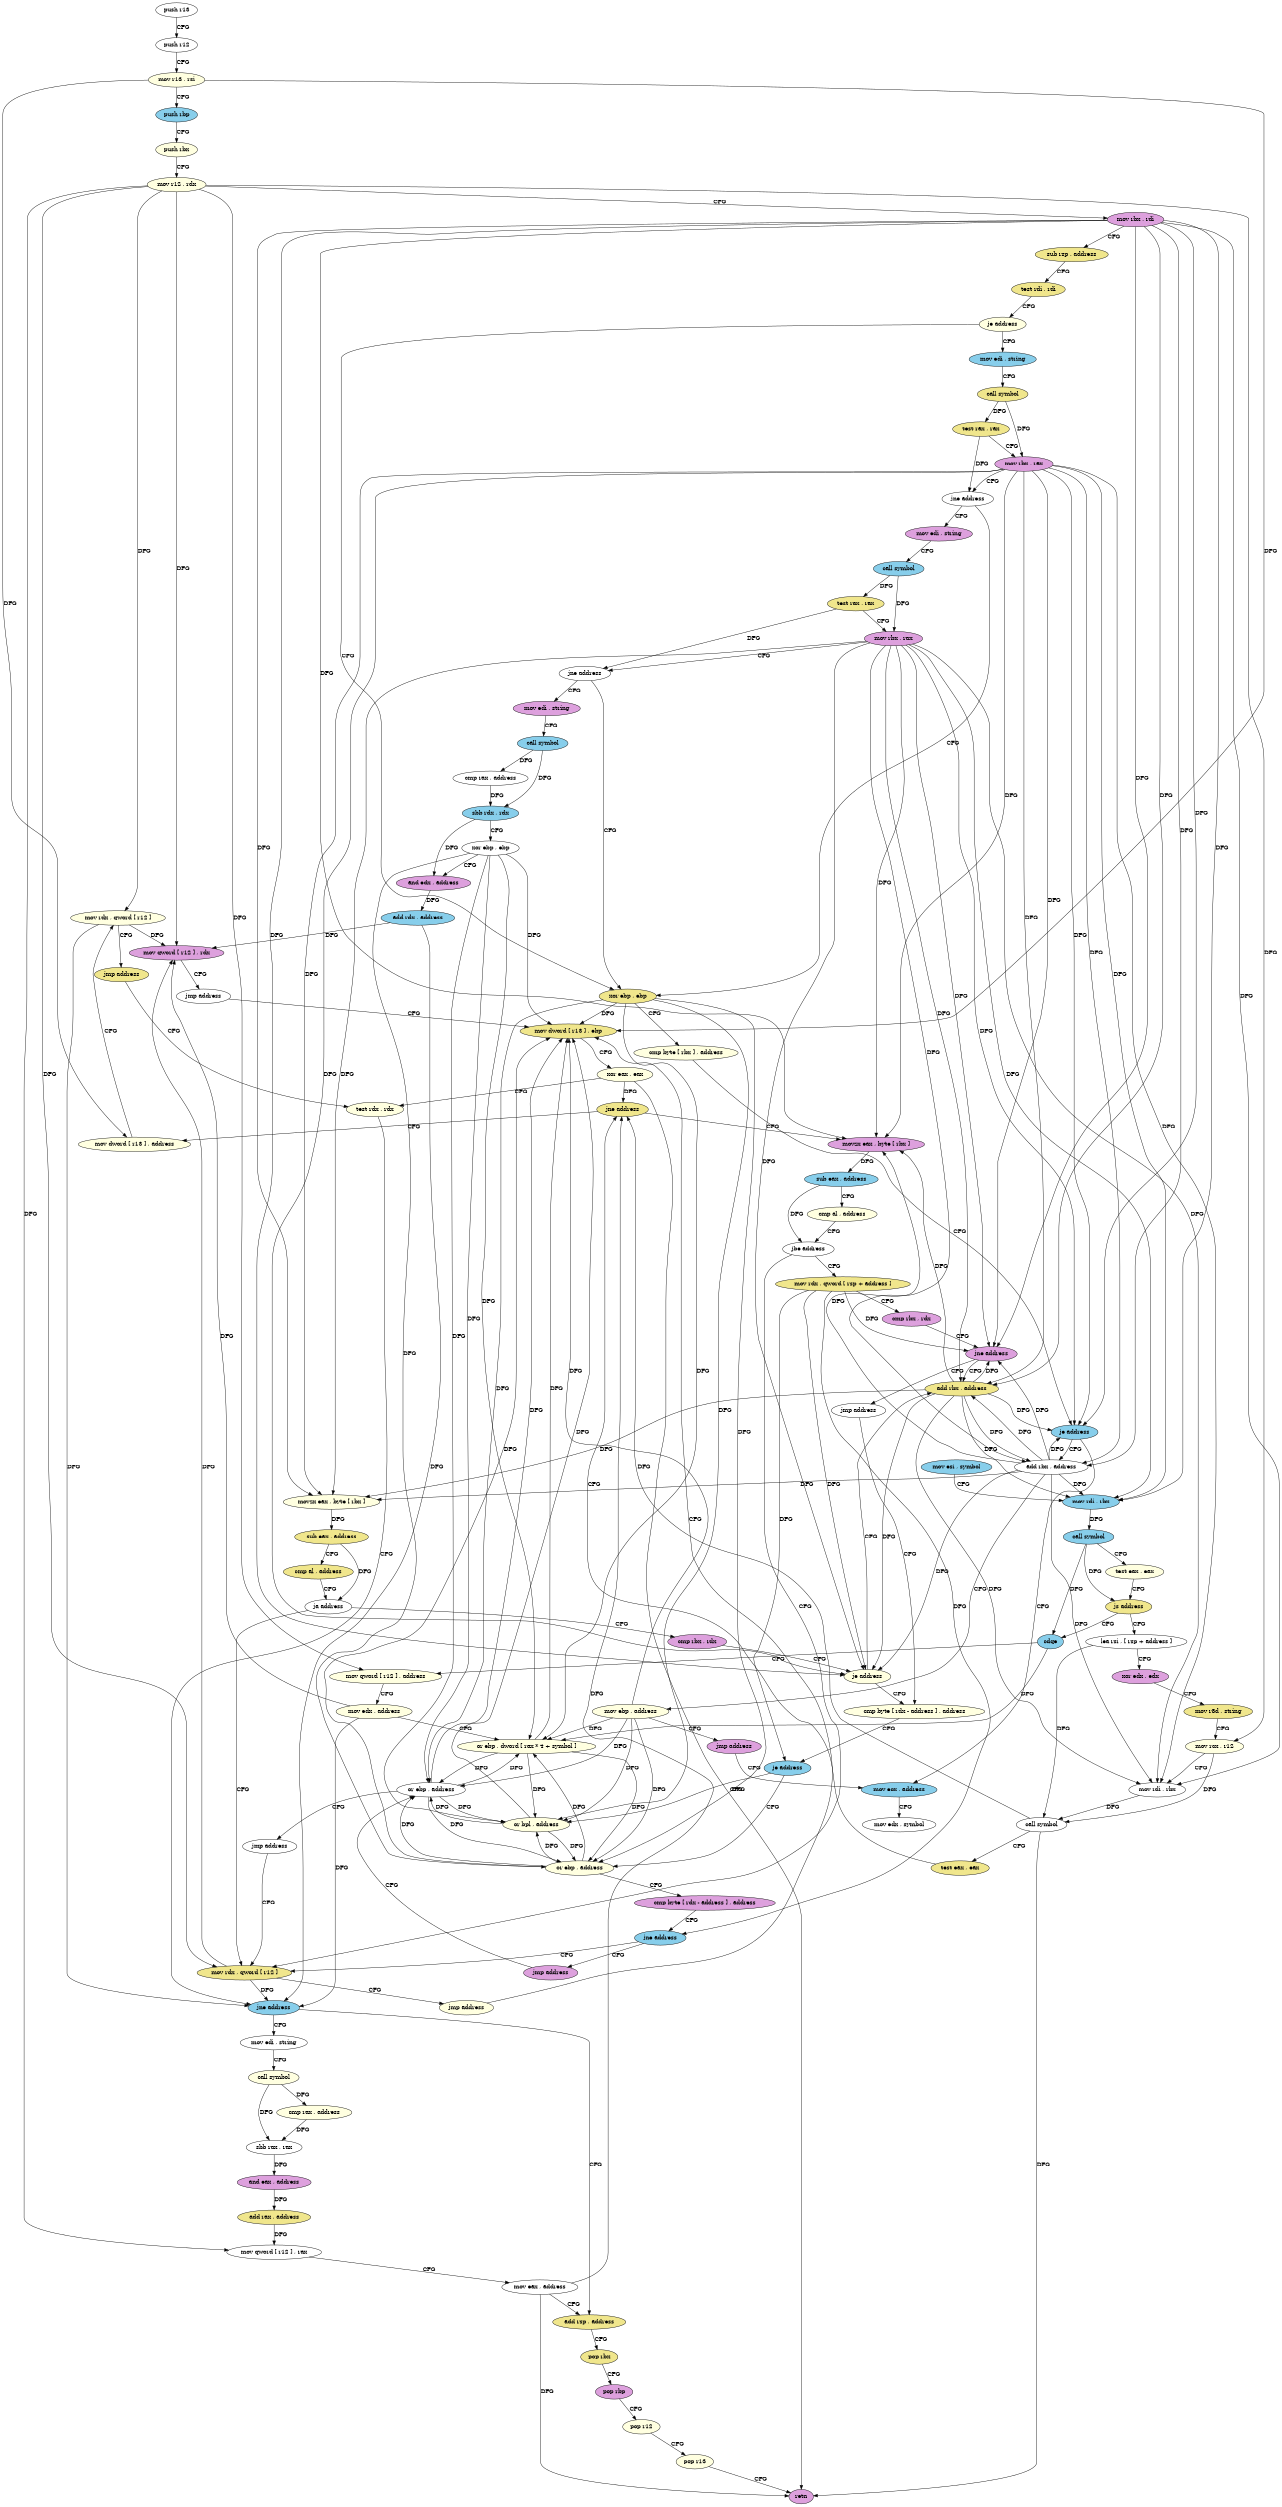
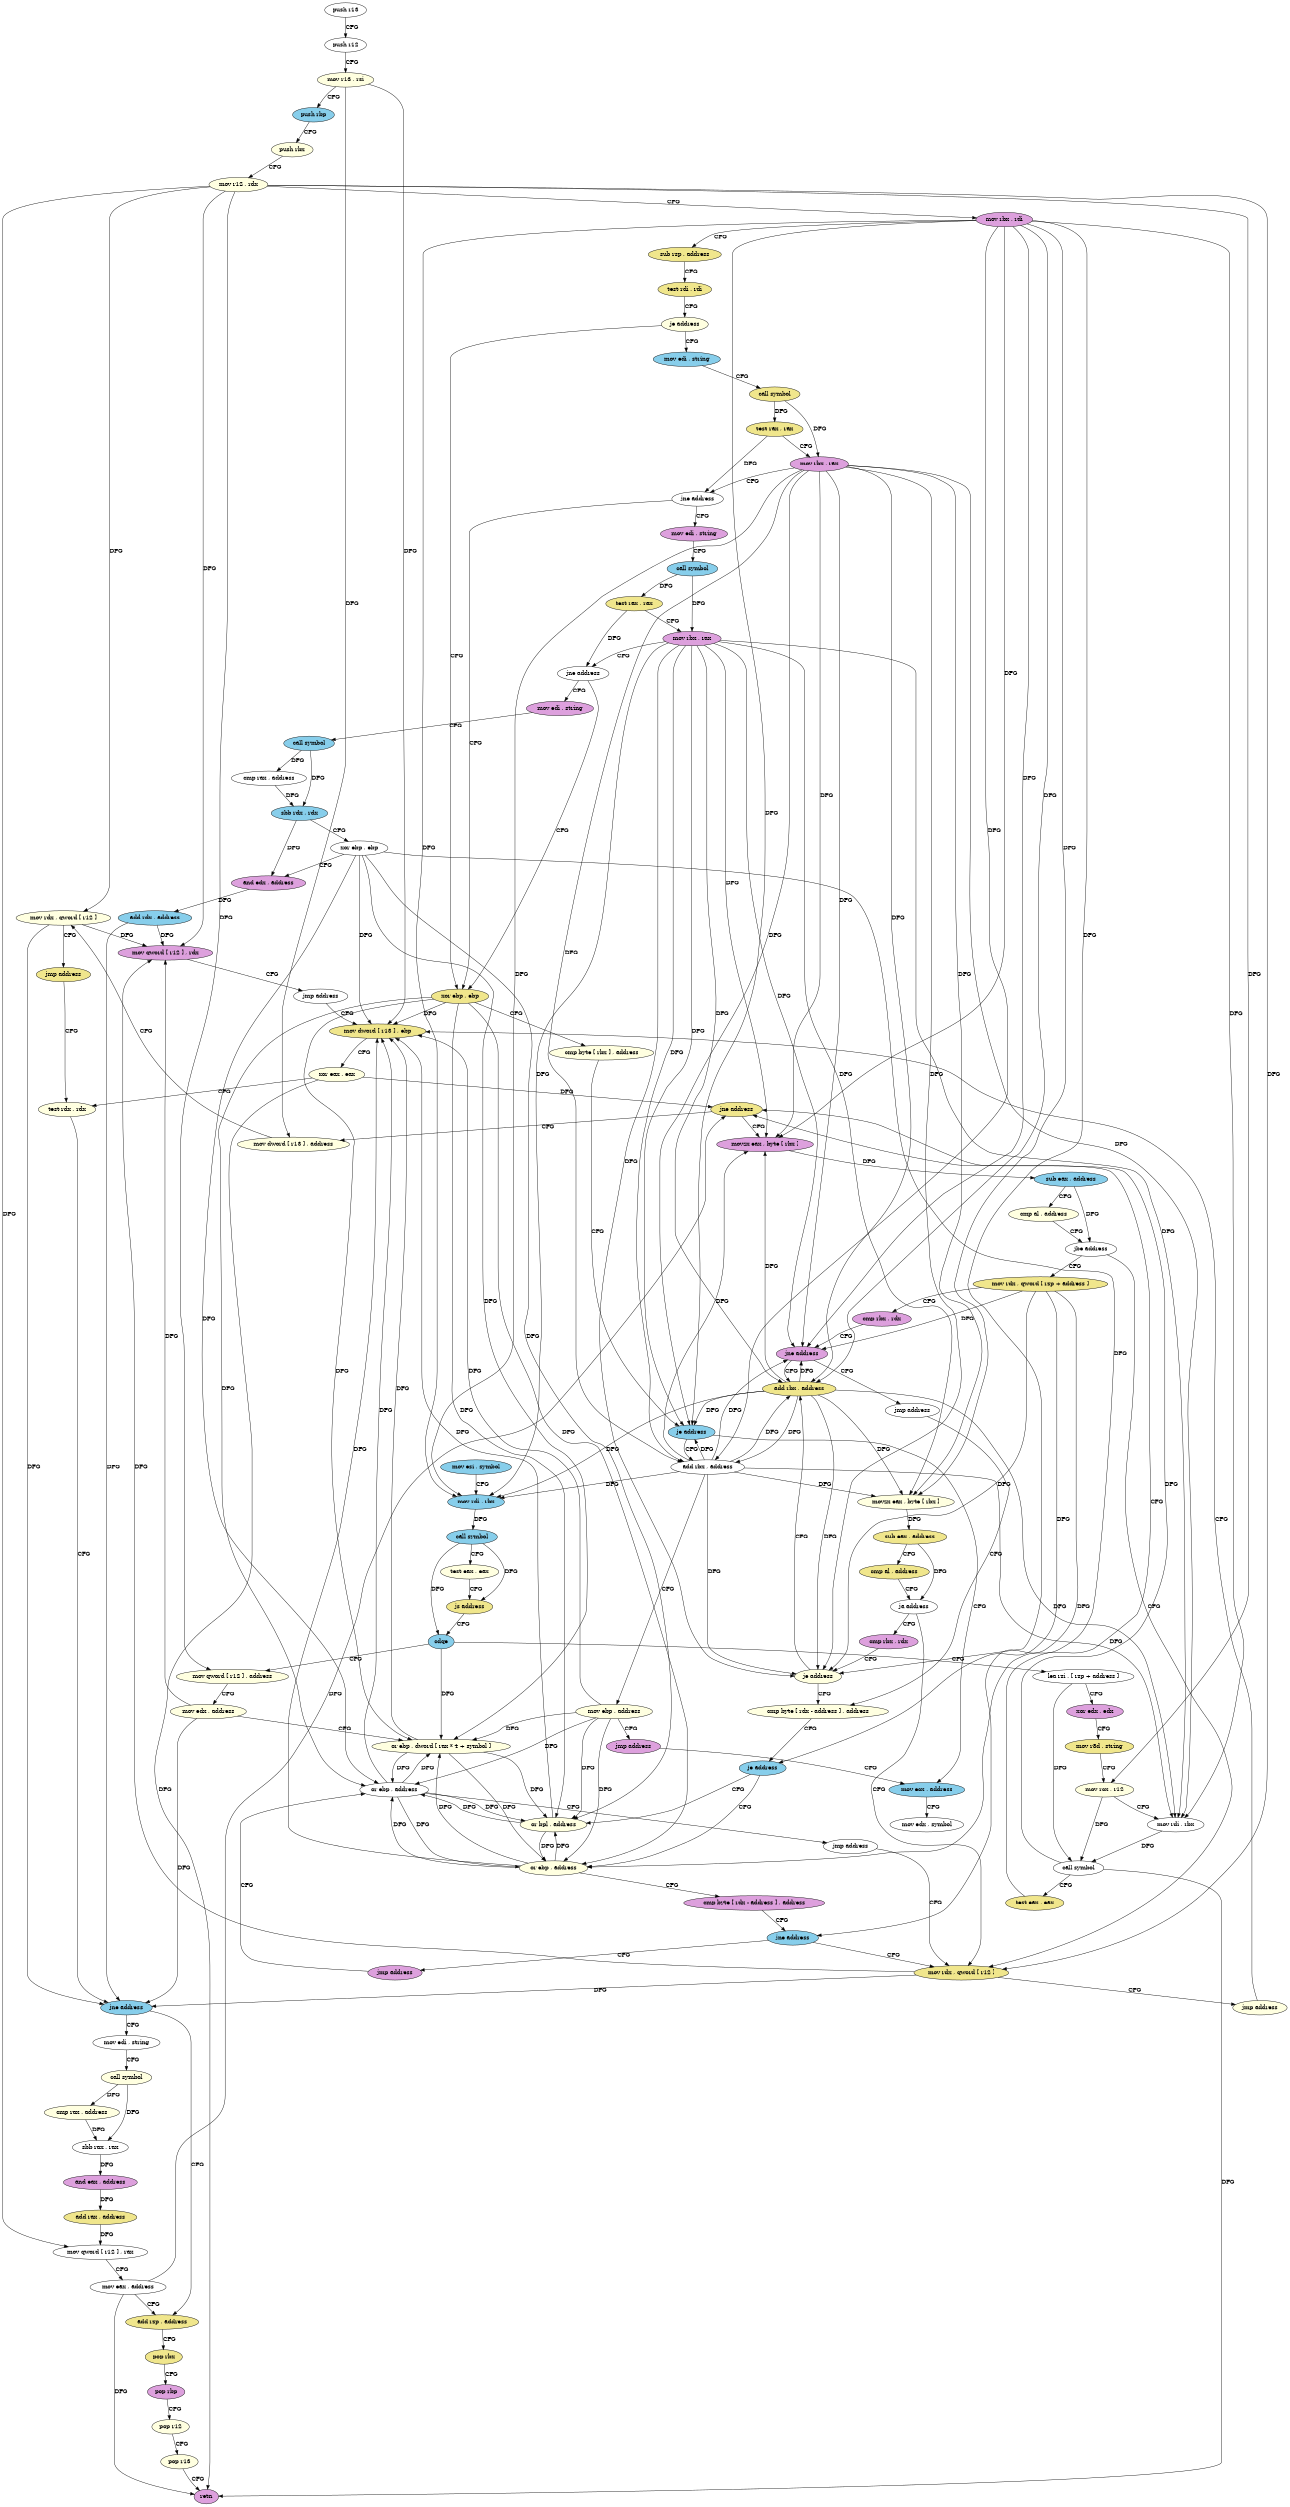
edge "js address" -> "lea rsi , [ rsp + address ]": now "cdqe" -> "lea rsi , [ rsp + address ]"
